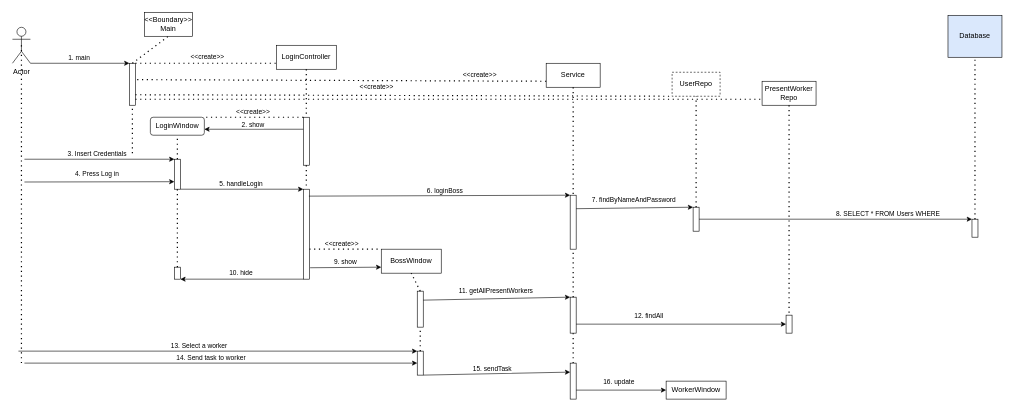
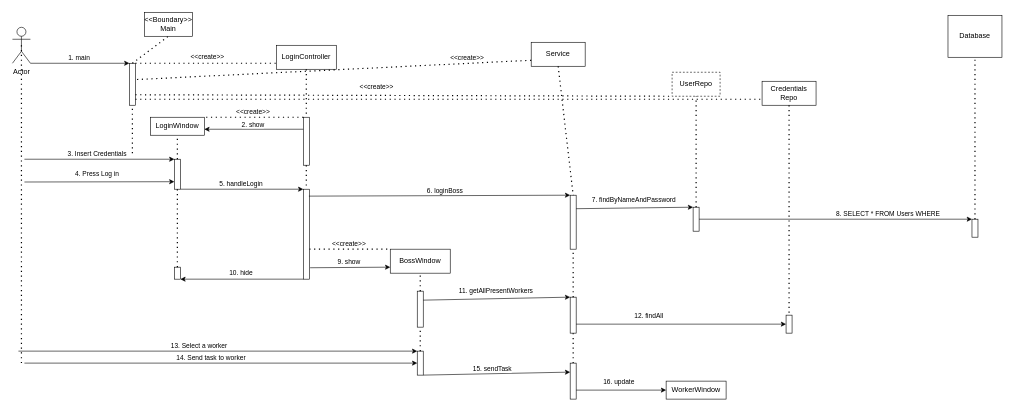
node "Database": fillcolor #dae8fc -> #ffffff
node "Service": moved (573, 75) -> (558, 54)
node "PresentWorker Repo": label "PresentWorker Repo" -> "Credentials Repo"
node "LoginWindow": shape rounded rectangle -> rectangle
node "BossWindow": moved (411, 261) -> (420, 261)
